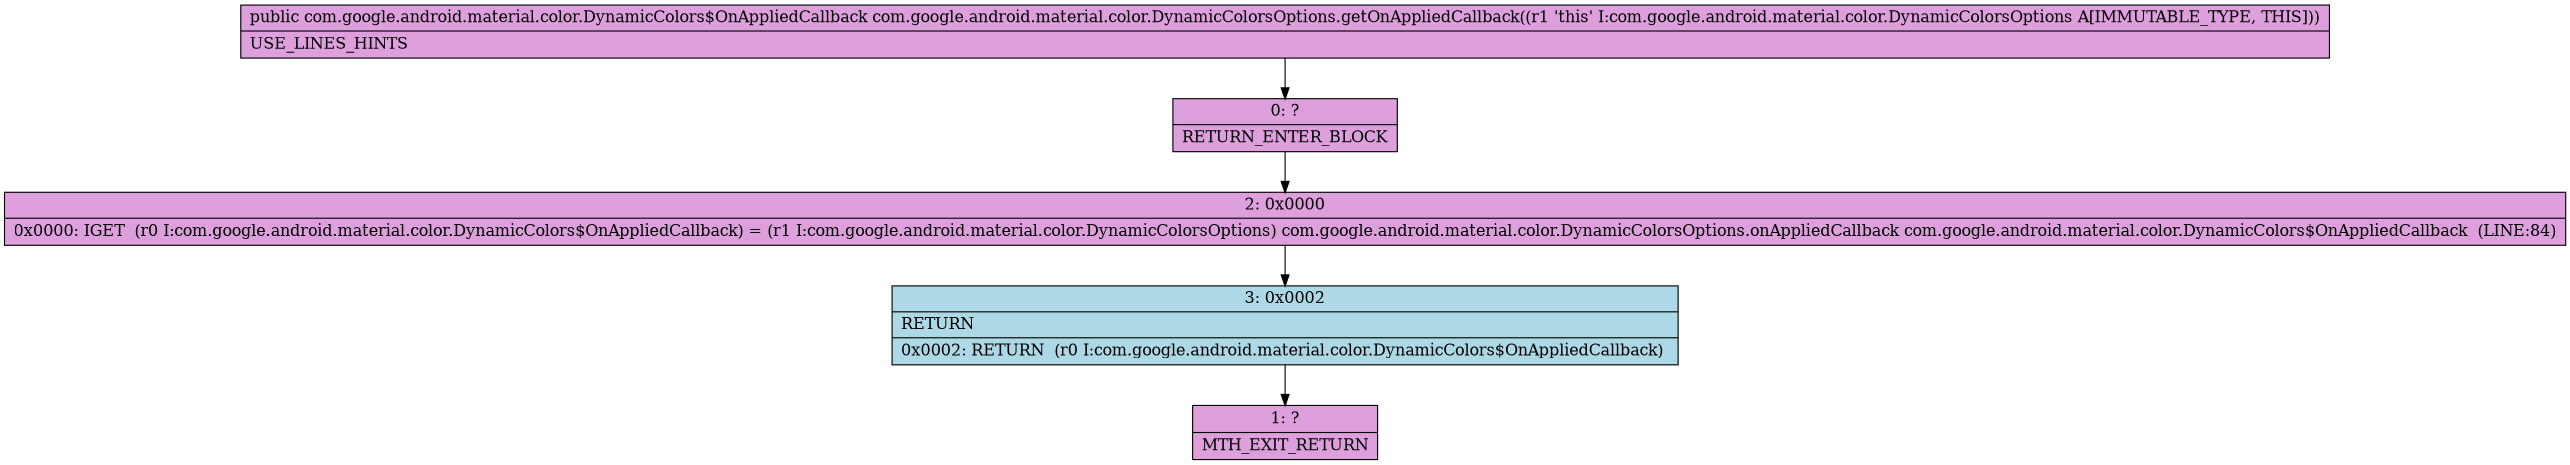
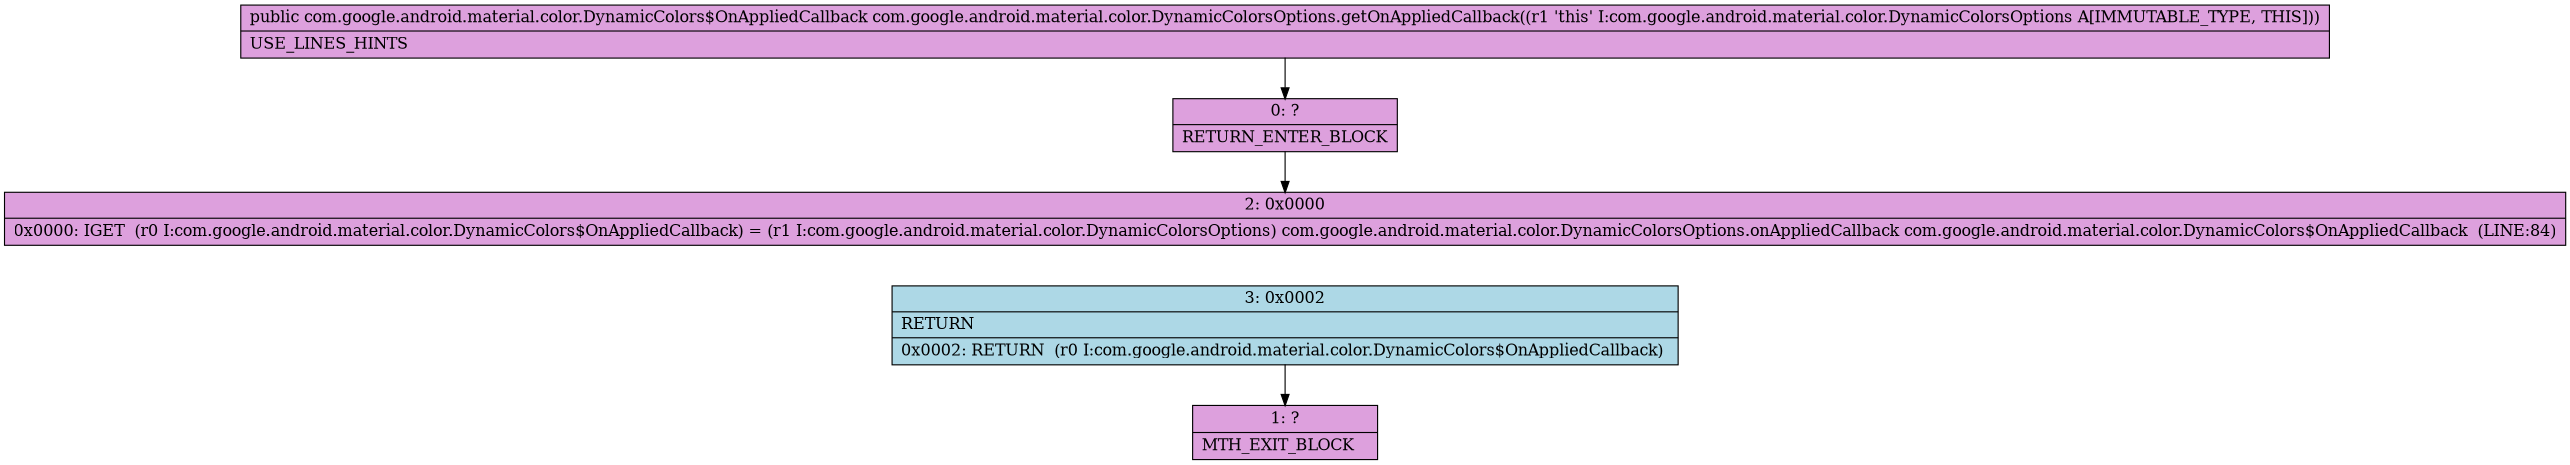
edge "2: 0x0000" -> "3: 0x0002": removed
node "1: ?": text "MTH_EXIT_RETURN" -> "MTH_EXIT_BLOCK"
